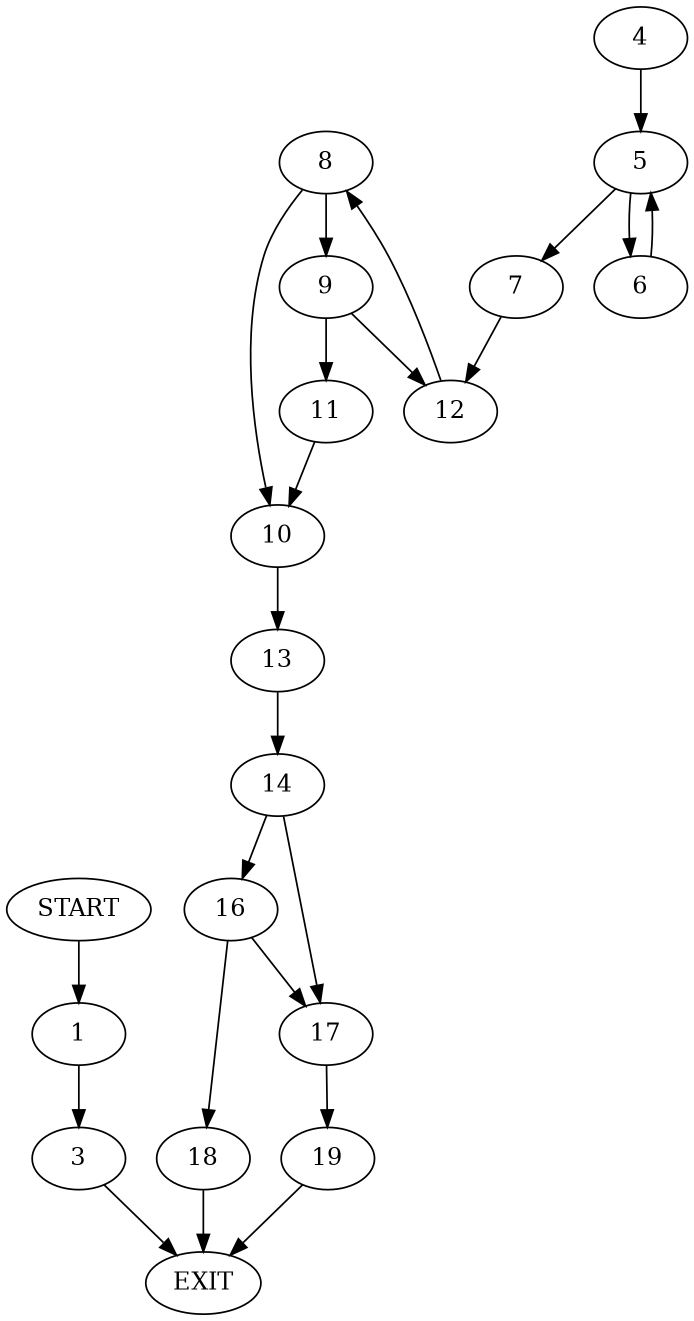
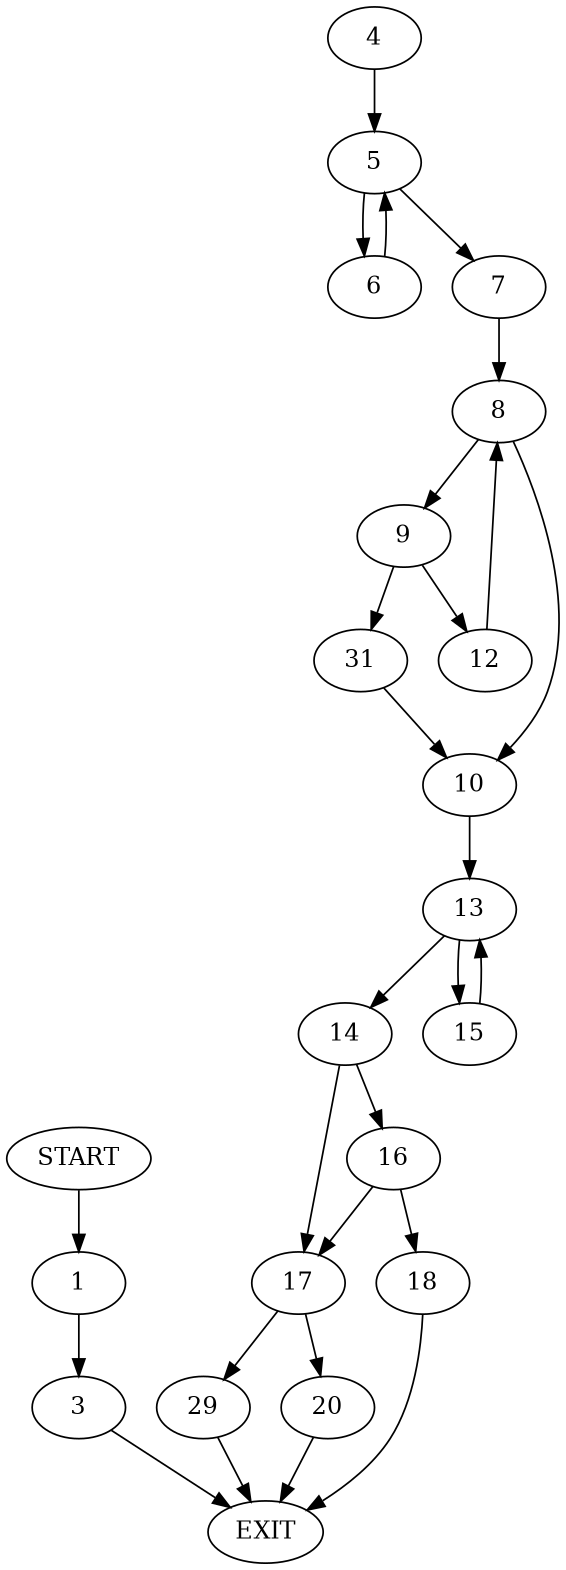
edge "7" -> "12": now "7" -> "8"
node "11": label "11" -> "31"
node "15": added
node "19": label "19" -> "29"
node "20": added
